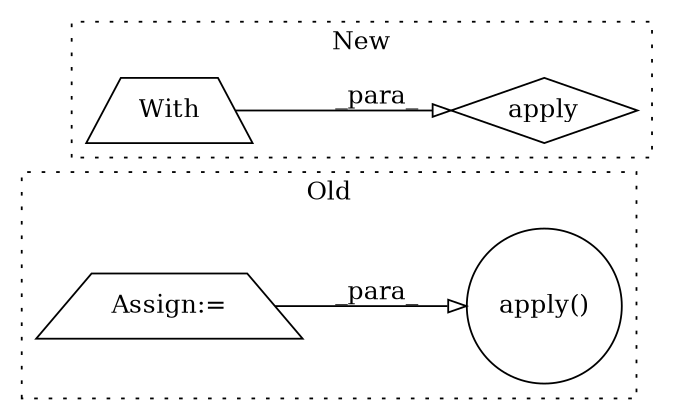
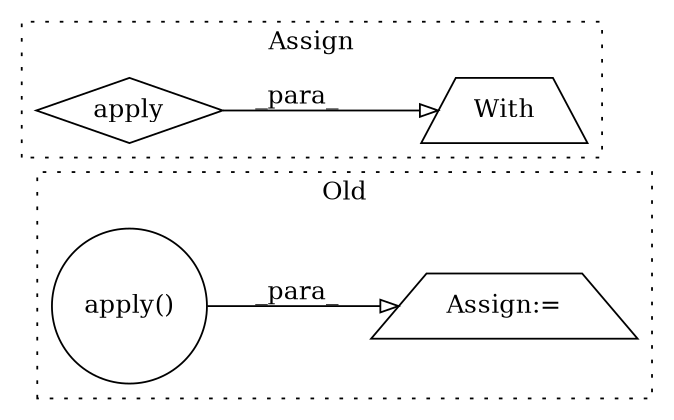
cluster "New": label "New" -> "Assign"
edge "With" -> "apply": reversed
edge "Assign:=" -> "apply()": reversed
